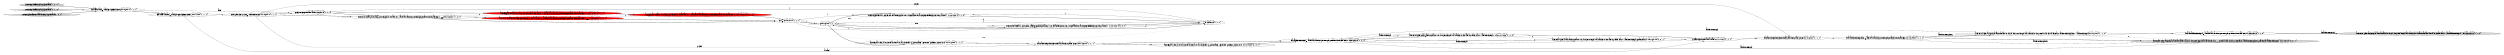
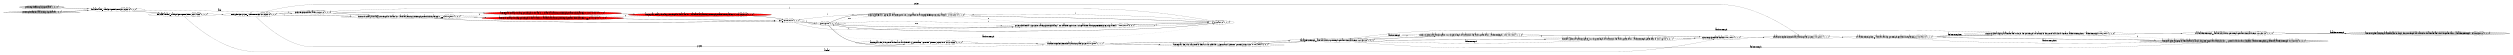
node "queueLengthReflectsJobsAssignedLabel['0', '1', '0']": removed
edge "i < 3@@@8@@@['1', '1', '1']" -> "i++@@@9@@@['1', '1', '1']": label "true" -> "labelQueueLength"
